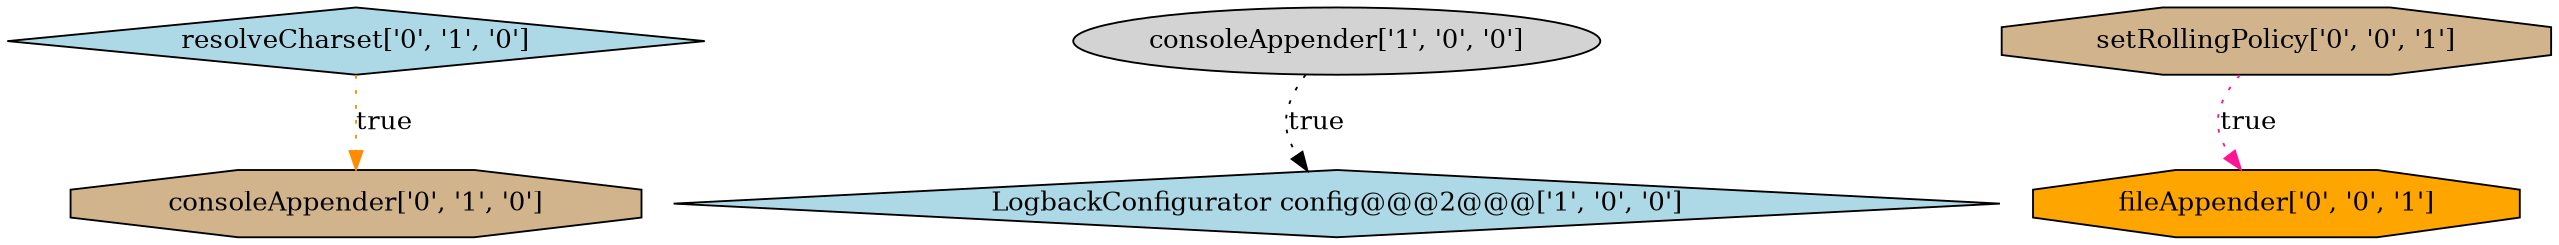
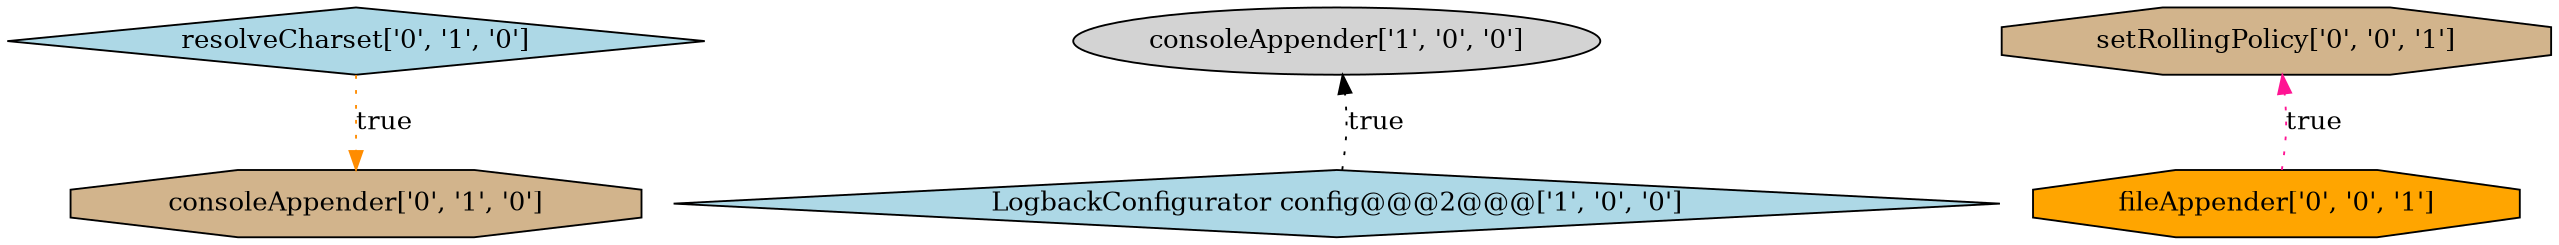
edge "setRollingPolicy['0', '0', '1']" -> "fileAppender['0', '0', '1']": reversed
edge "consoleAppender['1', '0', '0']" -> "LogbackConfigurator config@@@2@@@['1', '0', '0']": reversed
